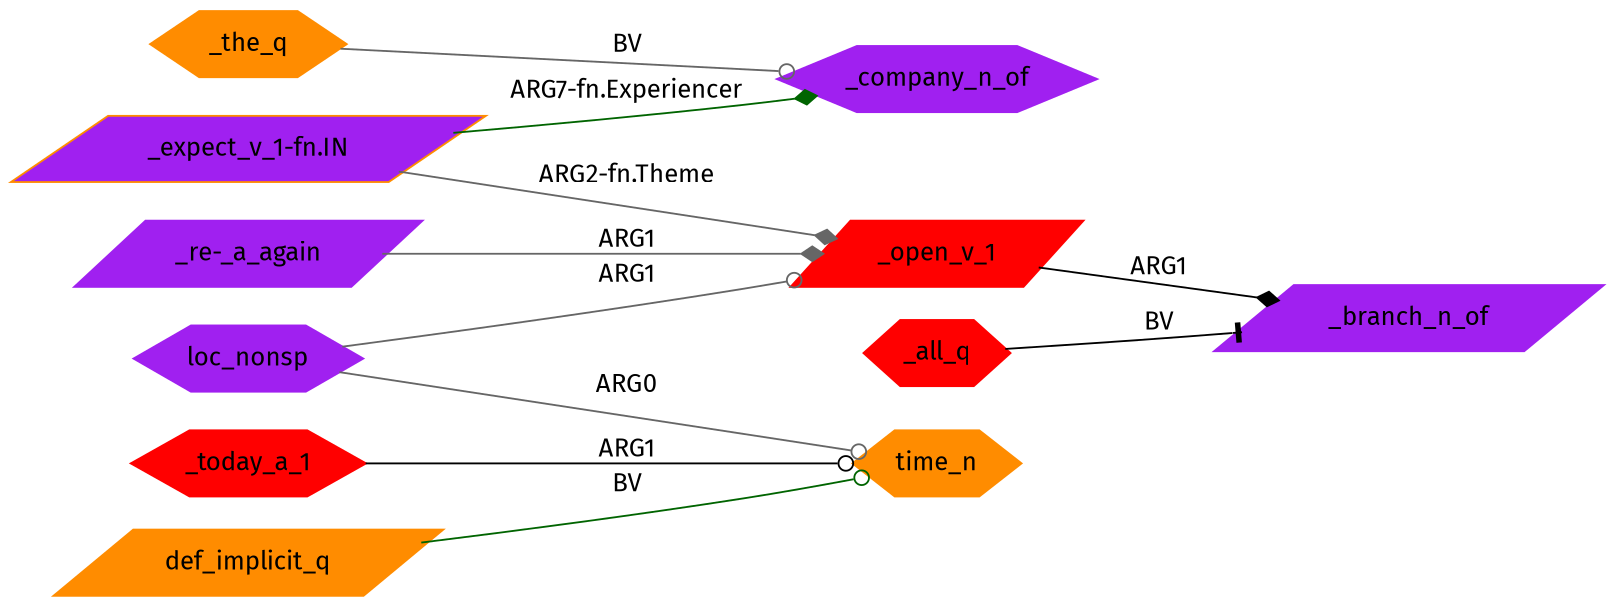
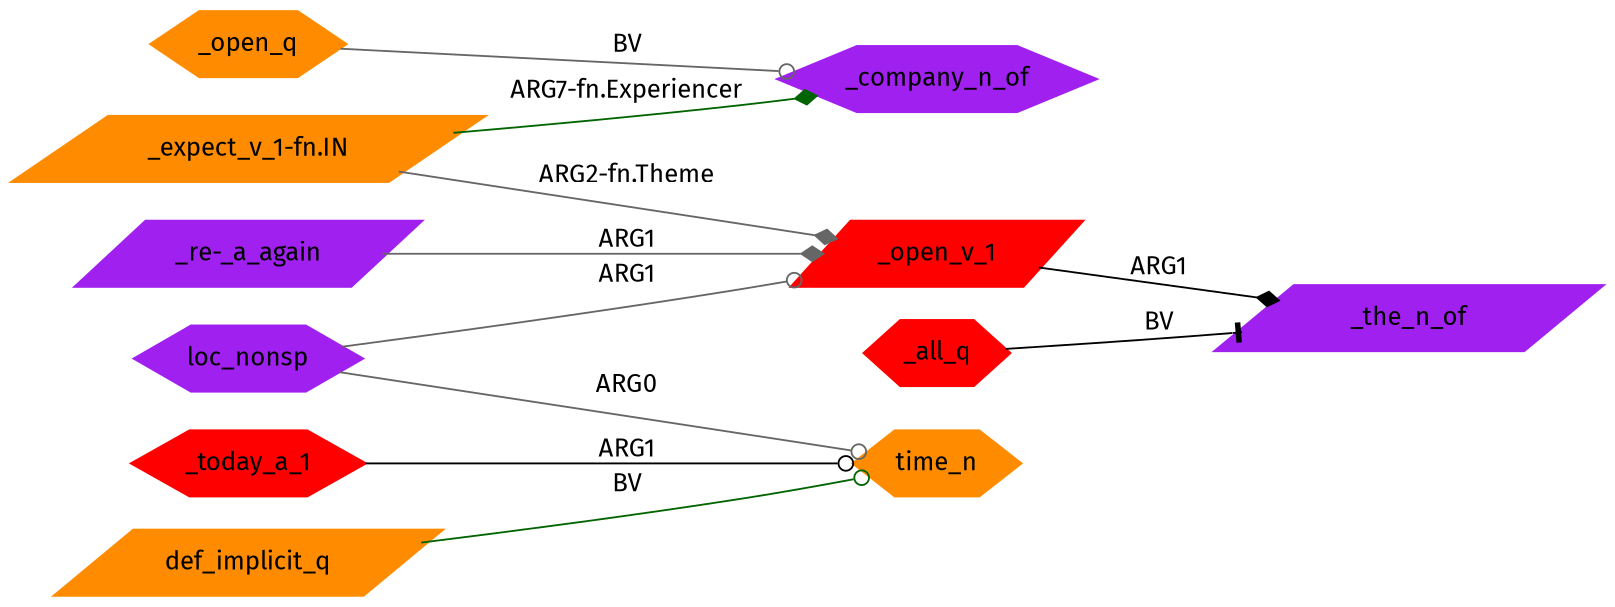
node "_the_q": label "_the_q" -> "_open_q"
node "_expect_v_1-fn.IN": fillcolor purple -> darkorange
node "_branch_n_of": label "_branch_n_of" -> "_the_n_of"
